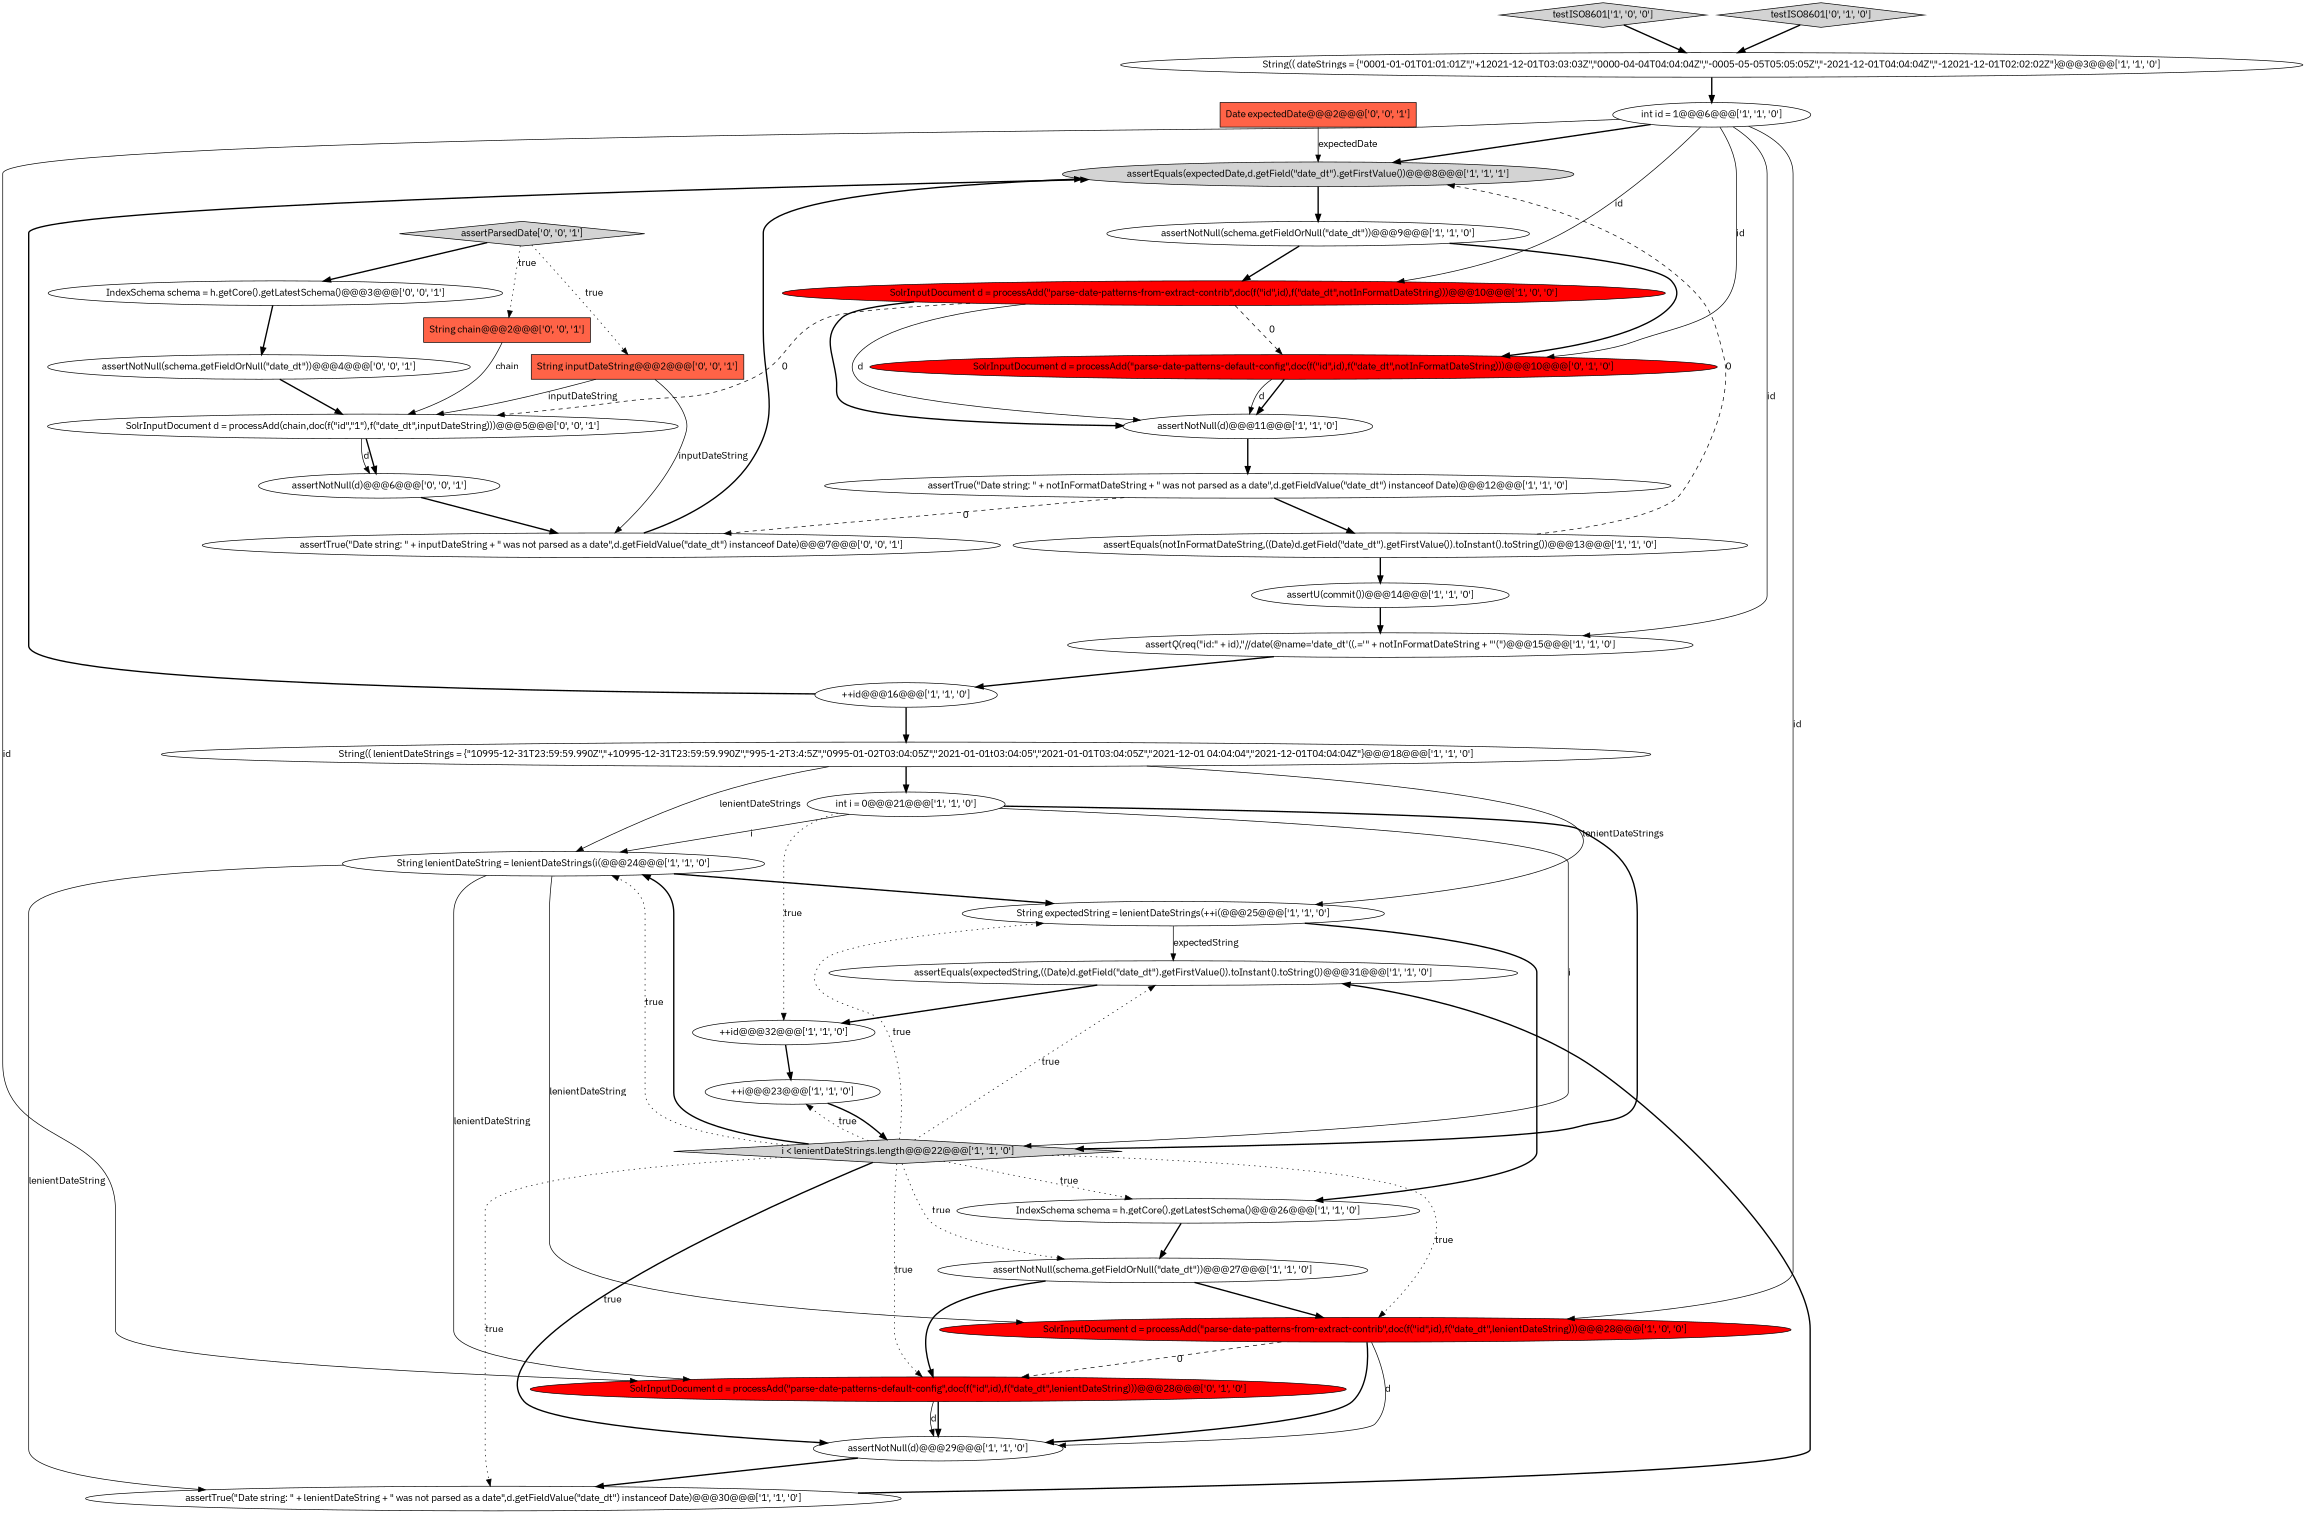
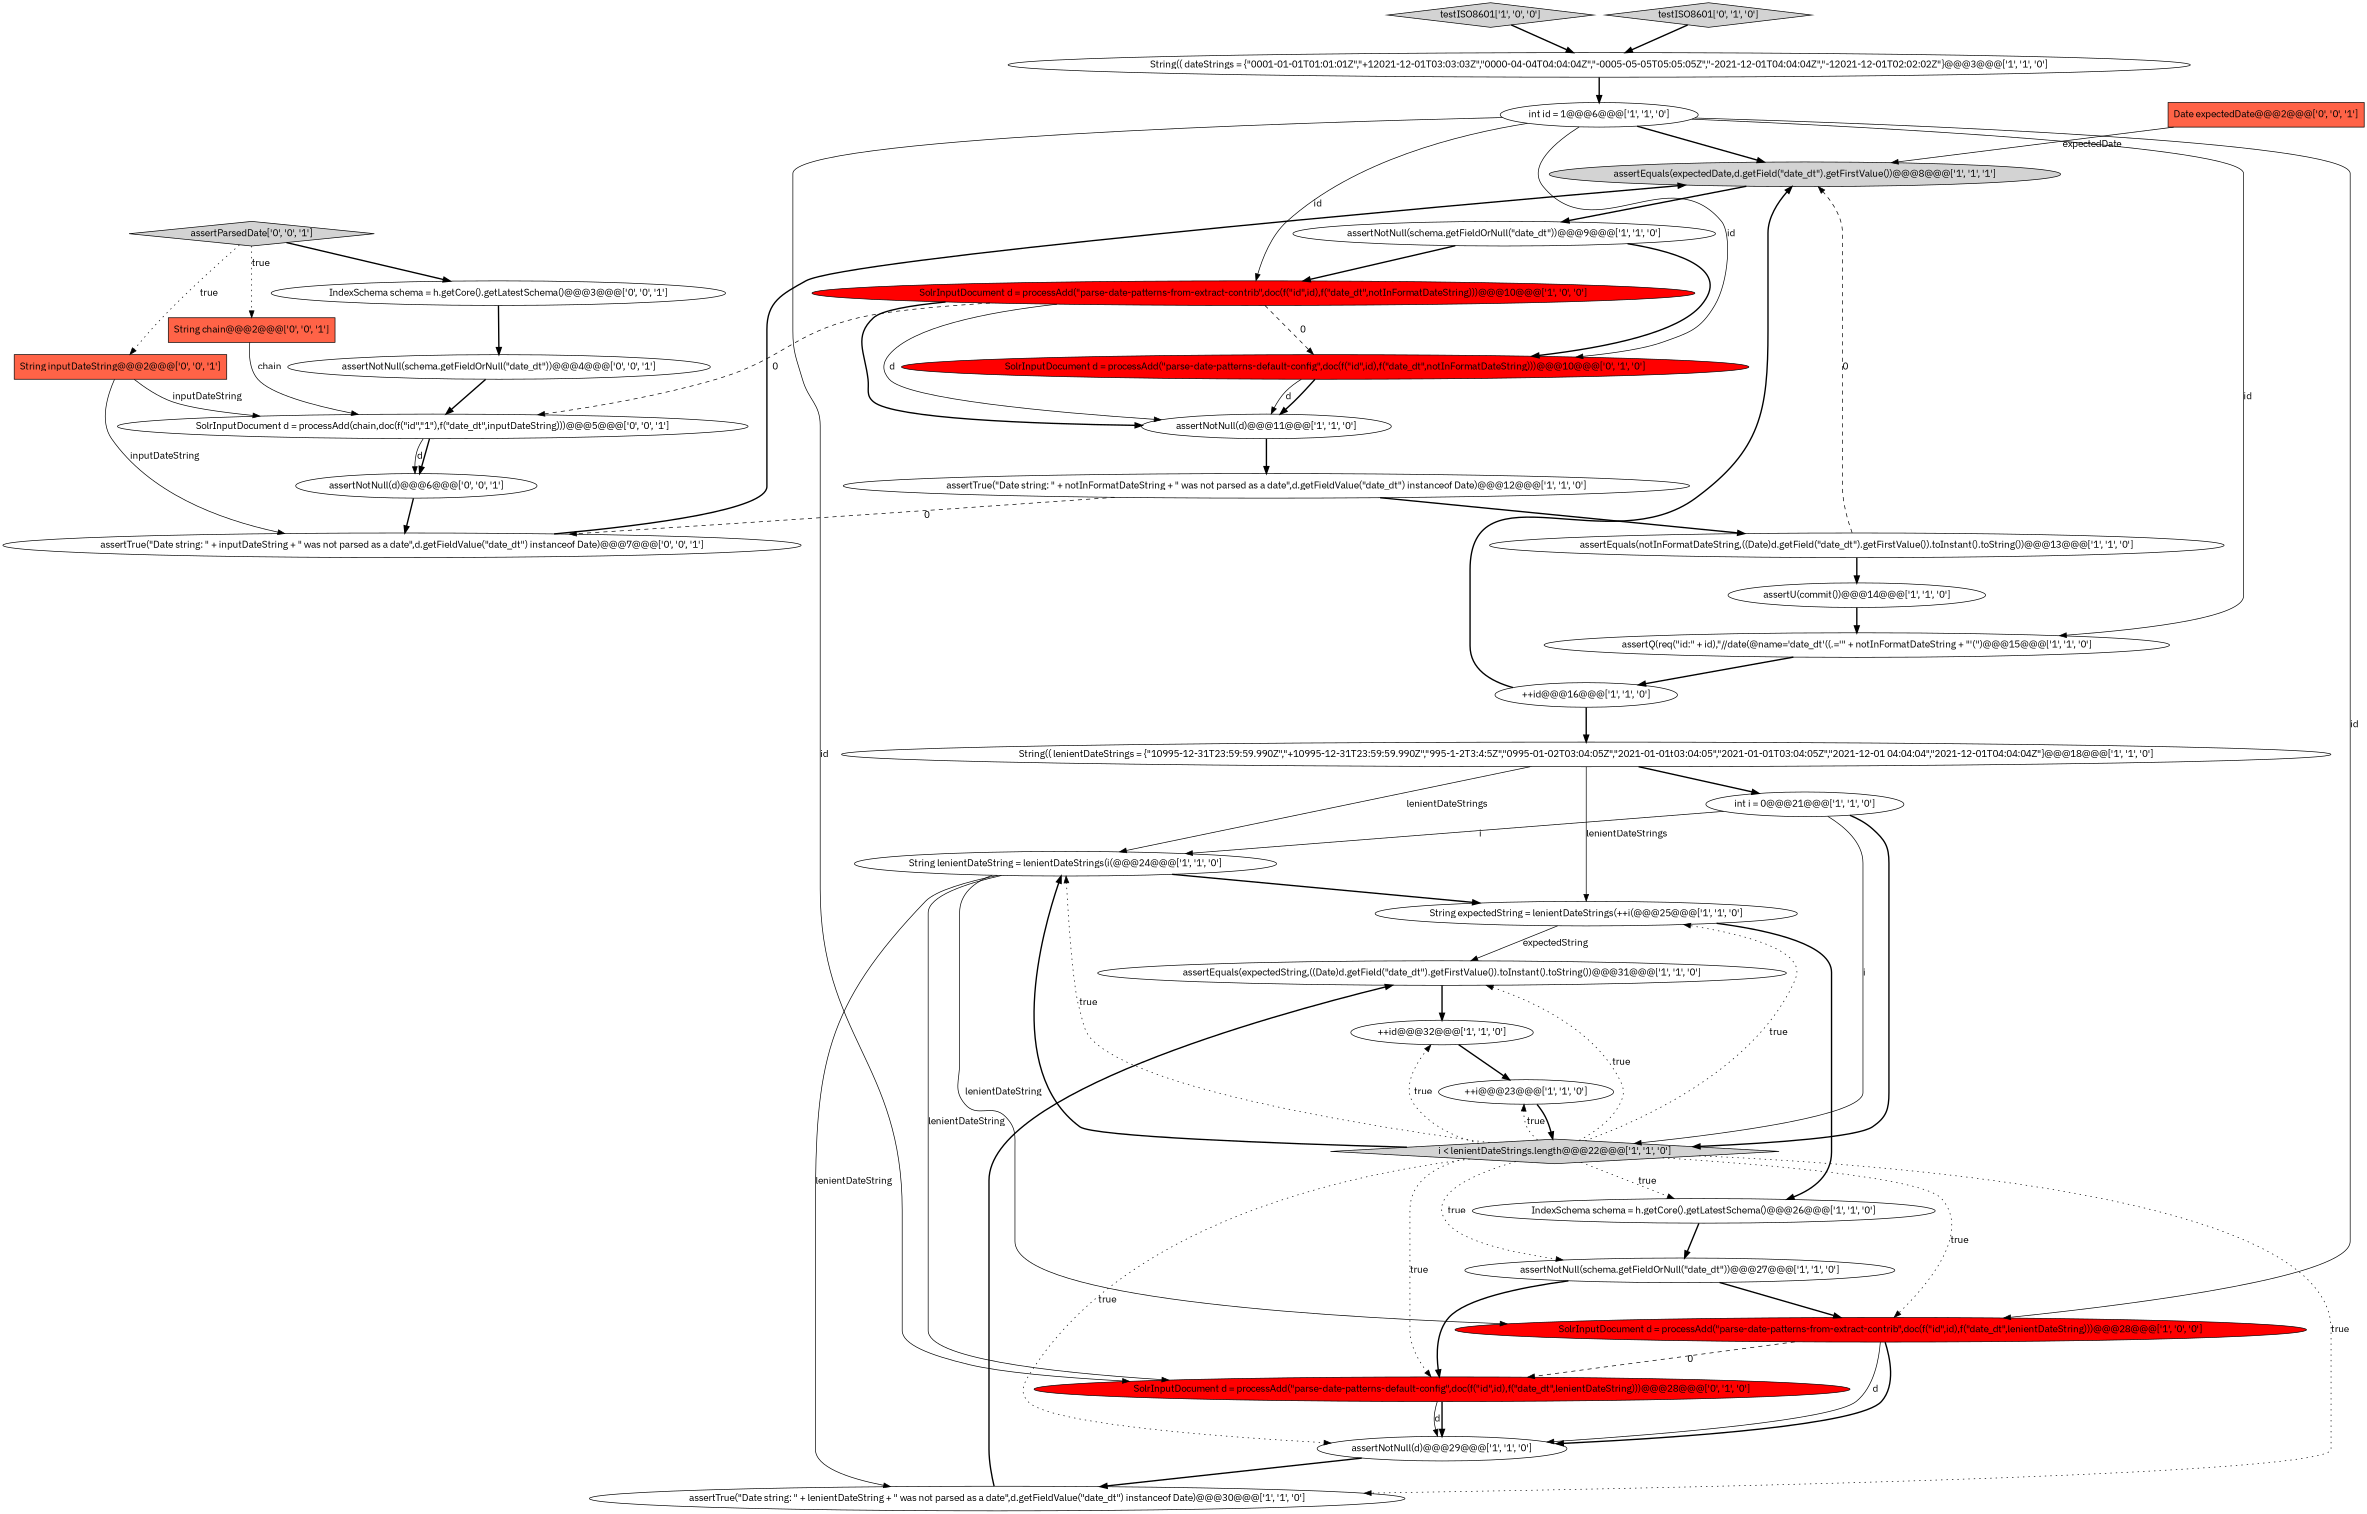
edge "int i = 0@@@21@@@['1', '1', '0']" -> "++id@@@32@@@['1', '1', '0']": now "i < lenientDateStrings.length@@@22@@@['1', '1', '0']" -> "++id@@@32@@@['1', '1', '0']"
edge "i < lenientDateStrings.length@@@22@@@['1', '1', '0']" -> "assertNotNull(d)@@@29@@@['1', '1', '0']": style bold -> dotted
